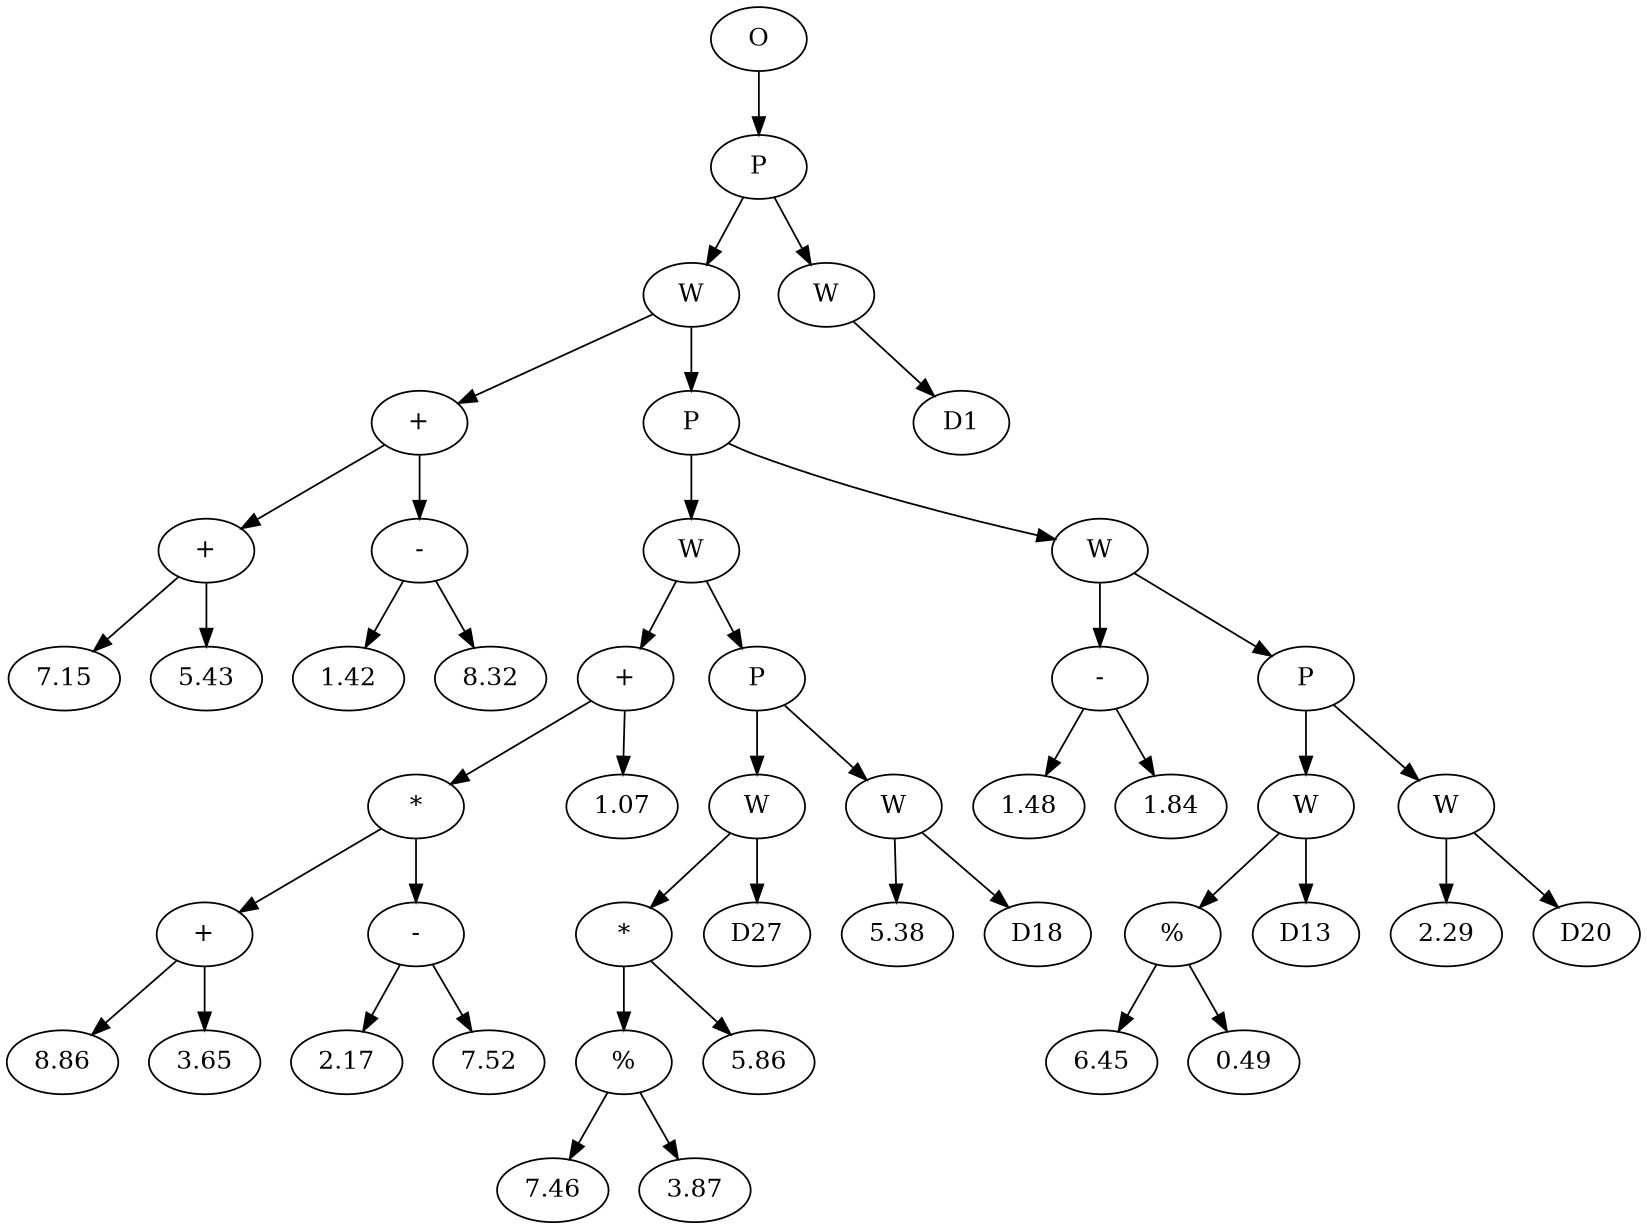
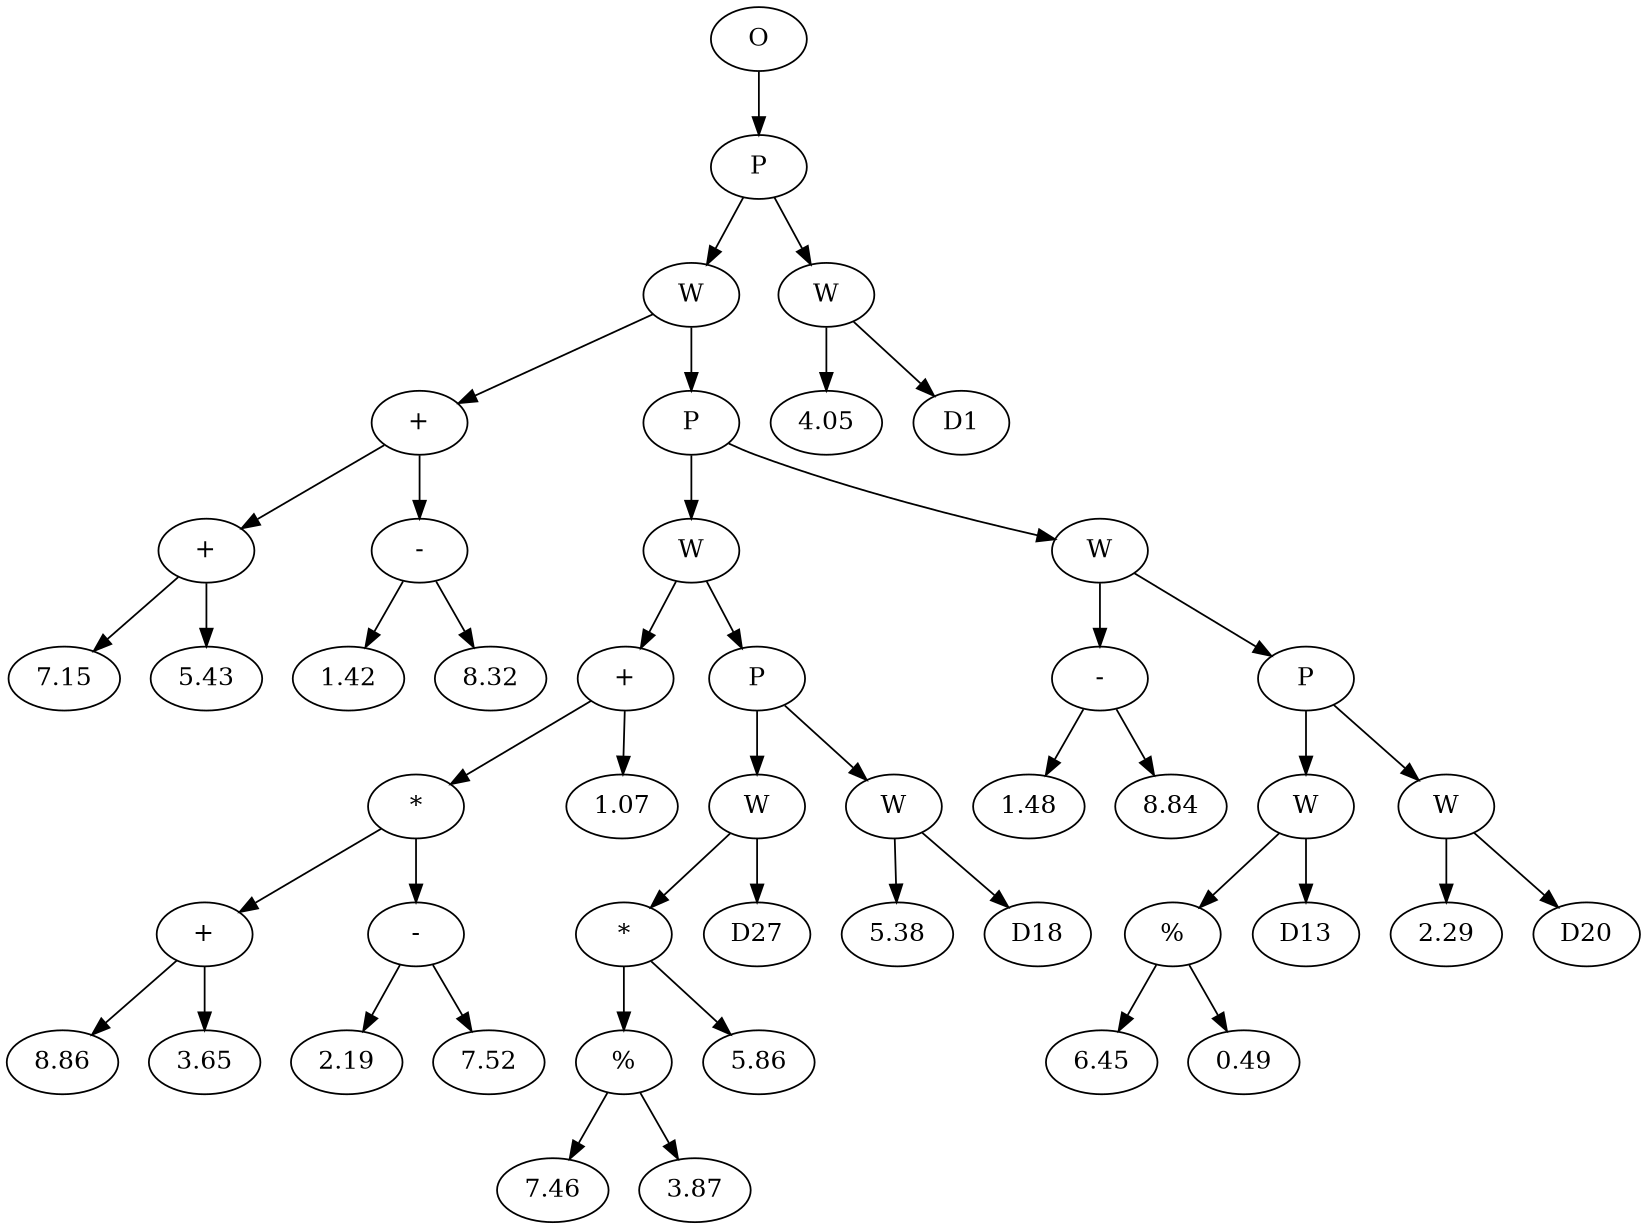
node "4.05": added
node "1.84": label "1.84" -> "8.84"
node "2.17": label "2.17" -> "2.19"
